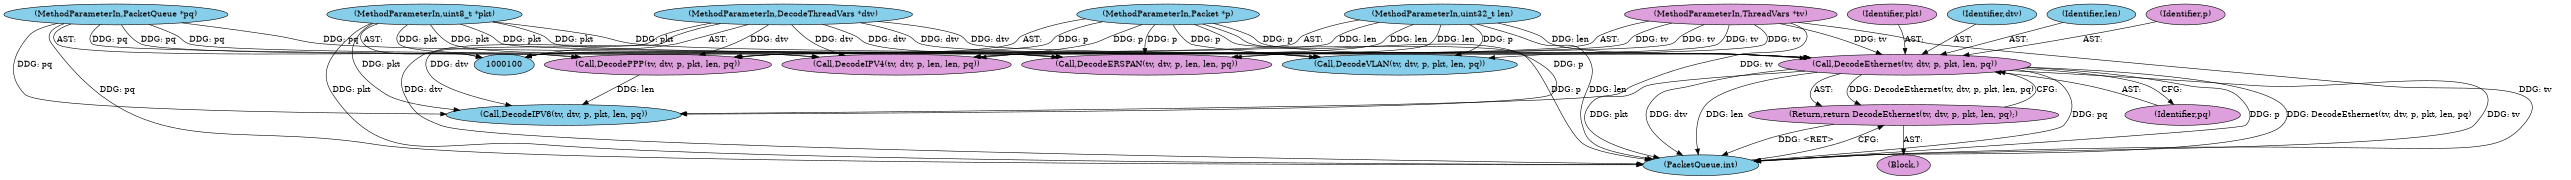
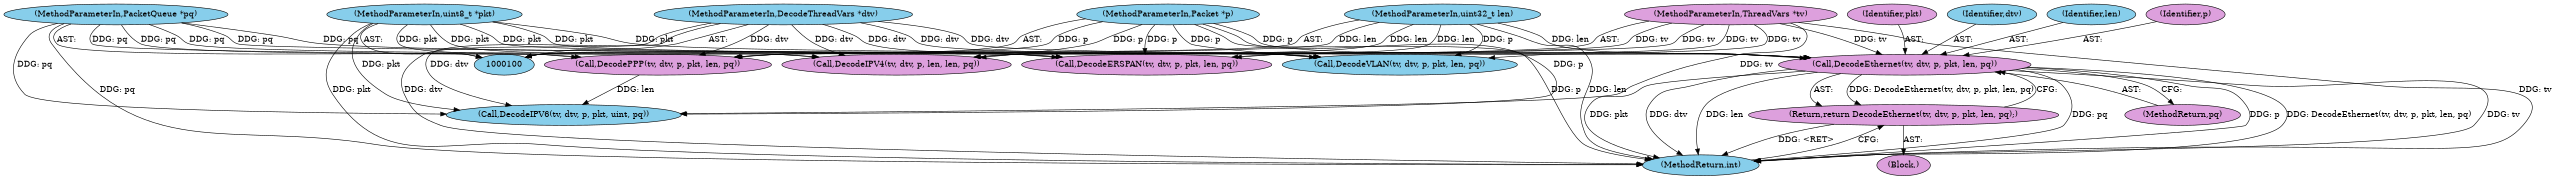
edge "(MethodParameterIn,PacketQueue *pq)" -> "(Call,DecodeVLAN(tv, dtv, p, pkt, len, pq))": added, label "DDG: pq"
node "(Call,DecodeERSPAN(tv, dtv, p, len, len, pq))": label "(Call,DecodeERSPAN(tv, dtv, p, len, len, pq))" -> "(Call,DecodeERSPAN(tv, dtv, p, pkt, len, pq))"
node "(Call,DecodeIPV6(tv, dtv, p, pkt, len, pq))": label "(Call,DecodeIPV6(tv, dtv, p, pkt, len, pq))" -> "(Call,DecodeIPV6(tv, dtv, p, pkt, uint, pq))"
node "(Identifier,pq)": label "(Identifier,pq)" -> "(MethodReturn,pq)"
node "(PacketQueue,int)": label "(PacketQueue,int)" -> "(MethodReturn,int)"
